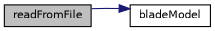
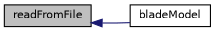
edge "readFromFile" -> "bladeModel": reversed
